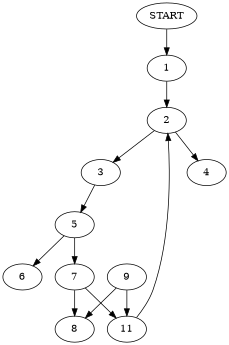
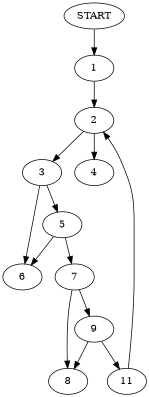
edge "3" -> "6": added
edge "7" -> "11": now "7" -> "9"
